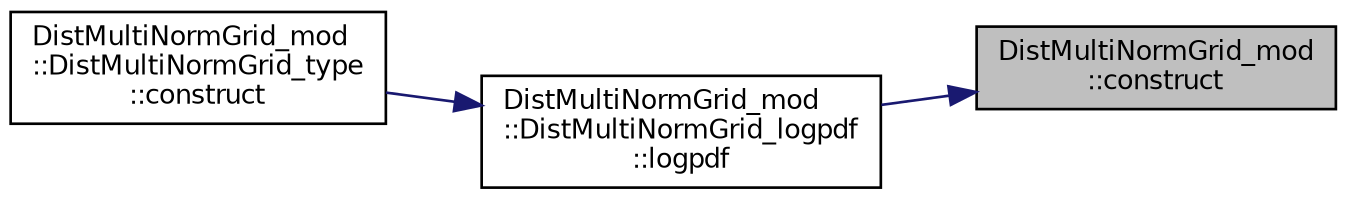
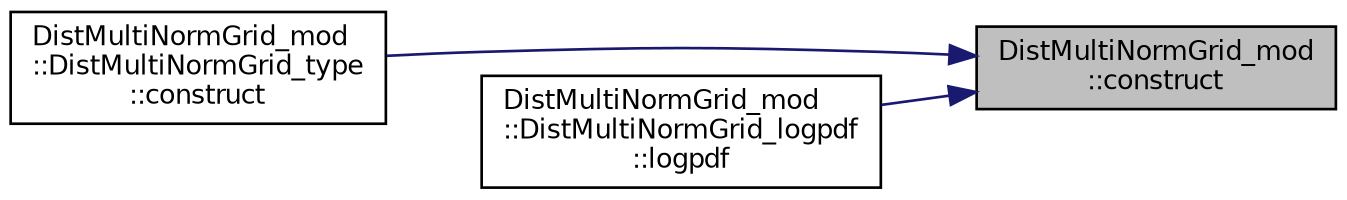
edge "DistMultiNormGrid_mod ::DistMultiNormGrid_type ::construct" -> "DistMultiNormGrid_mod ::DistMultiNormGrid_logpdf ::logpdf": now "DistMultiNormGrid_mod ::DistMultiNormGrid_type ::construct" -> "DistMultiNormGrid_mod ::construct"
